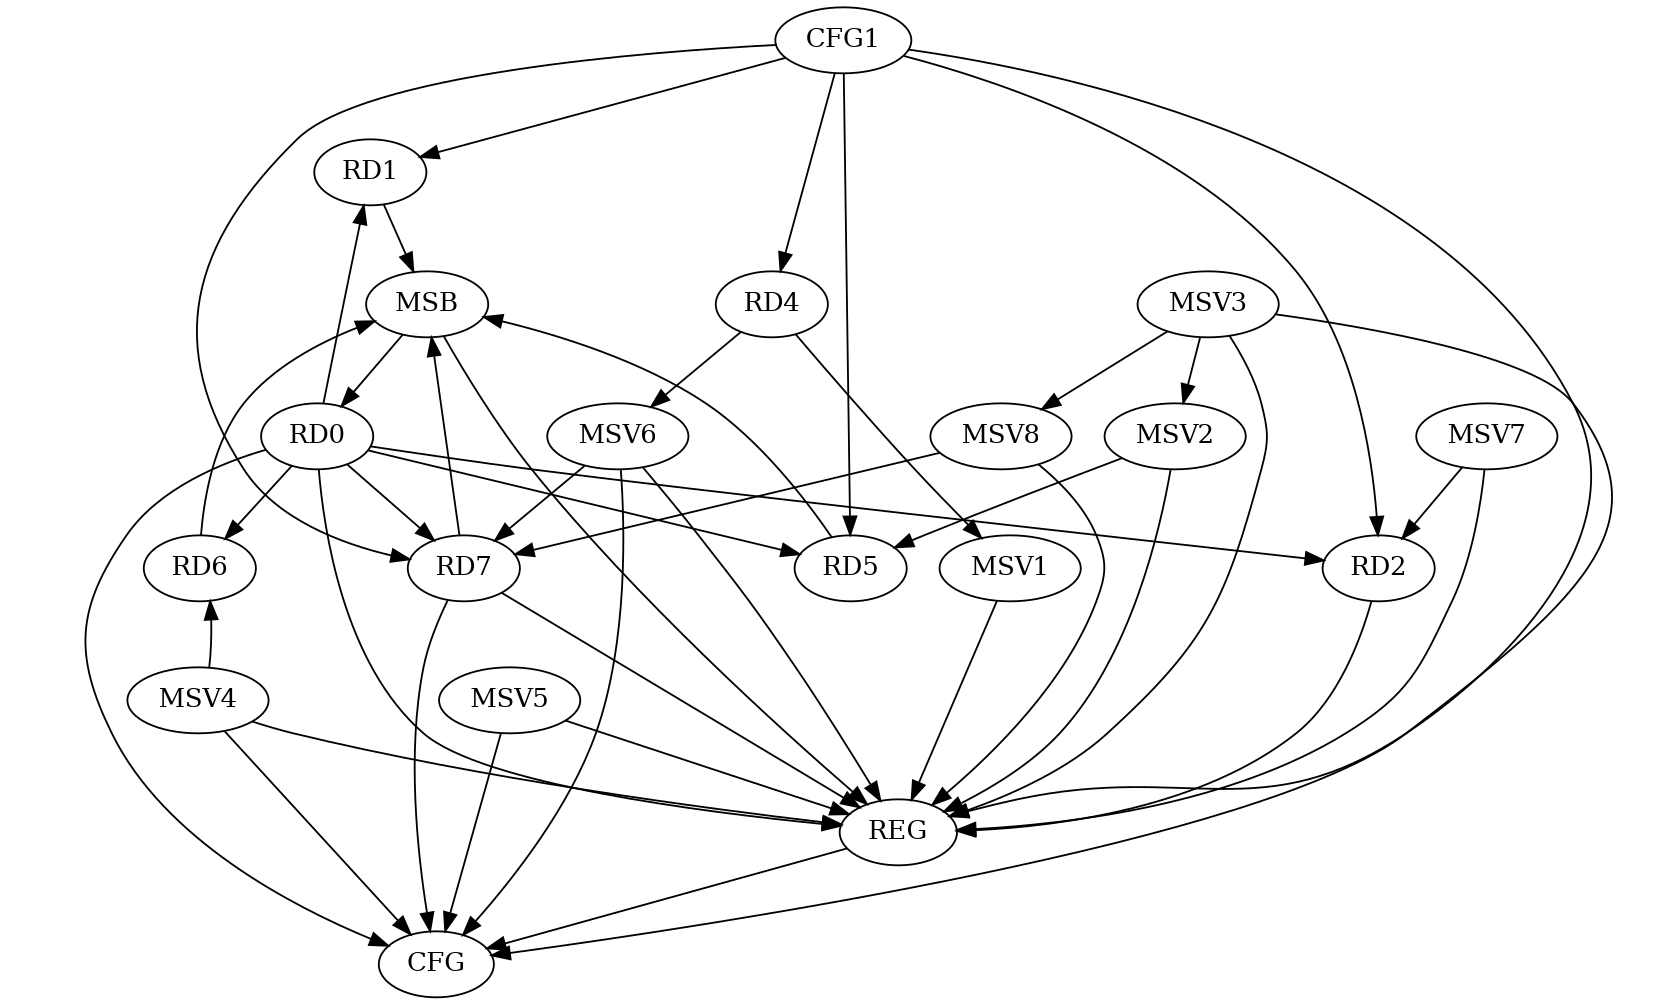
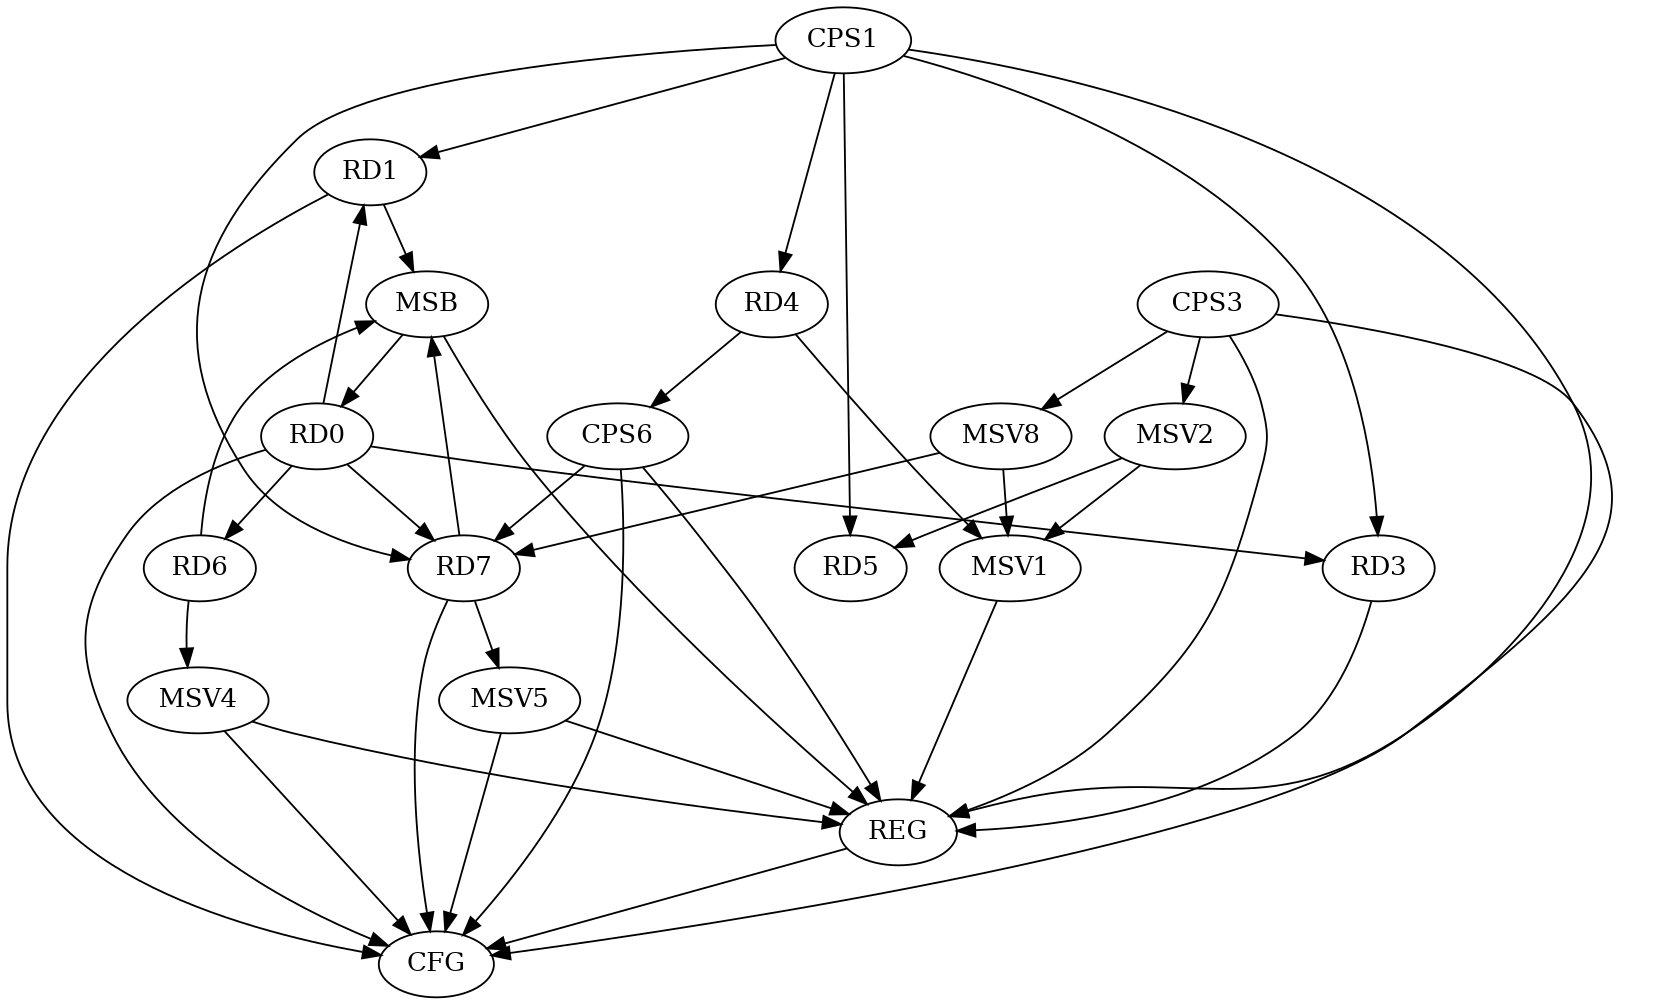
node "CFG1": label "CFG1" -> "CPS1"
node "MSV3": label "MSV3" -> "CPS3"
edge "RD5" -> "MSB": removed
node "MSV6": label "MSV6" -> "CPS6"
node "MSV7": removed
edge "RD0" -> "RD5": removed
node "RD2": label "RD2" -> "RD3"
edge "RD1" -> "CFG": added
edge "MSV8" -> "REG": now "MSV8" -> "MSV1"
edge "MSV4" -> "RD6": reversed
edge "MSV2" -> "REG": now "MSV2" -> "MSV1"
edge "RD7" -> "REG": now "RD7" -> "MSV5"
edge "RD0" -> "REG": removed
